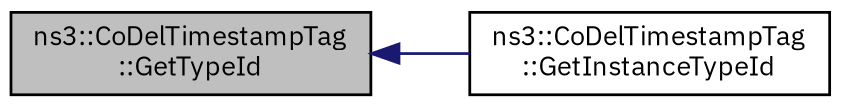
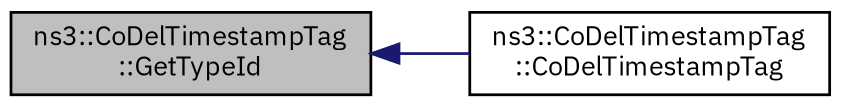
node "ns3::CoDelTimestampTag ::GetInstanceTypeId": label "ns3::CoDelTimestampTag ::GetInstanceTypeId" -> "ns3::CoDelTimestampTag ::CoDelTimestampTag"
